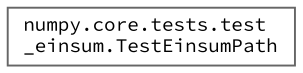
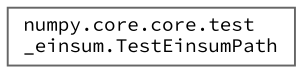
node "numpy.core.tests.test _einsum.TestEinsumPath": label "numpy.core.tests.test _einsum.TestEinsumPath" -> "numpy.core.core.test _einsum.TestEinsumPath"
